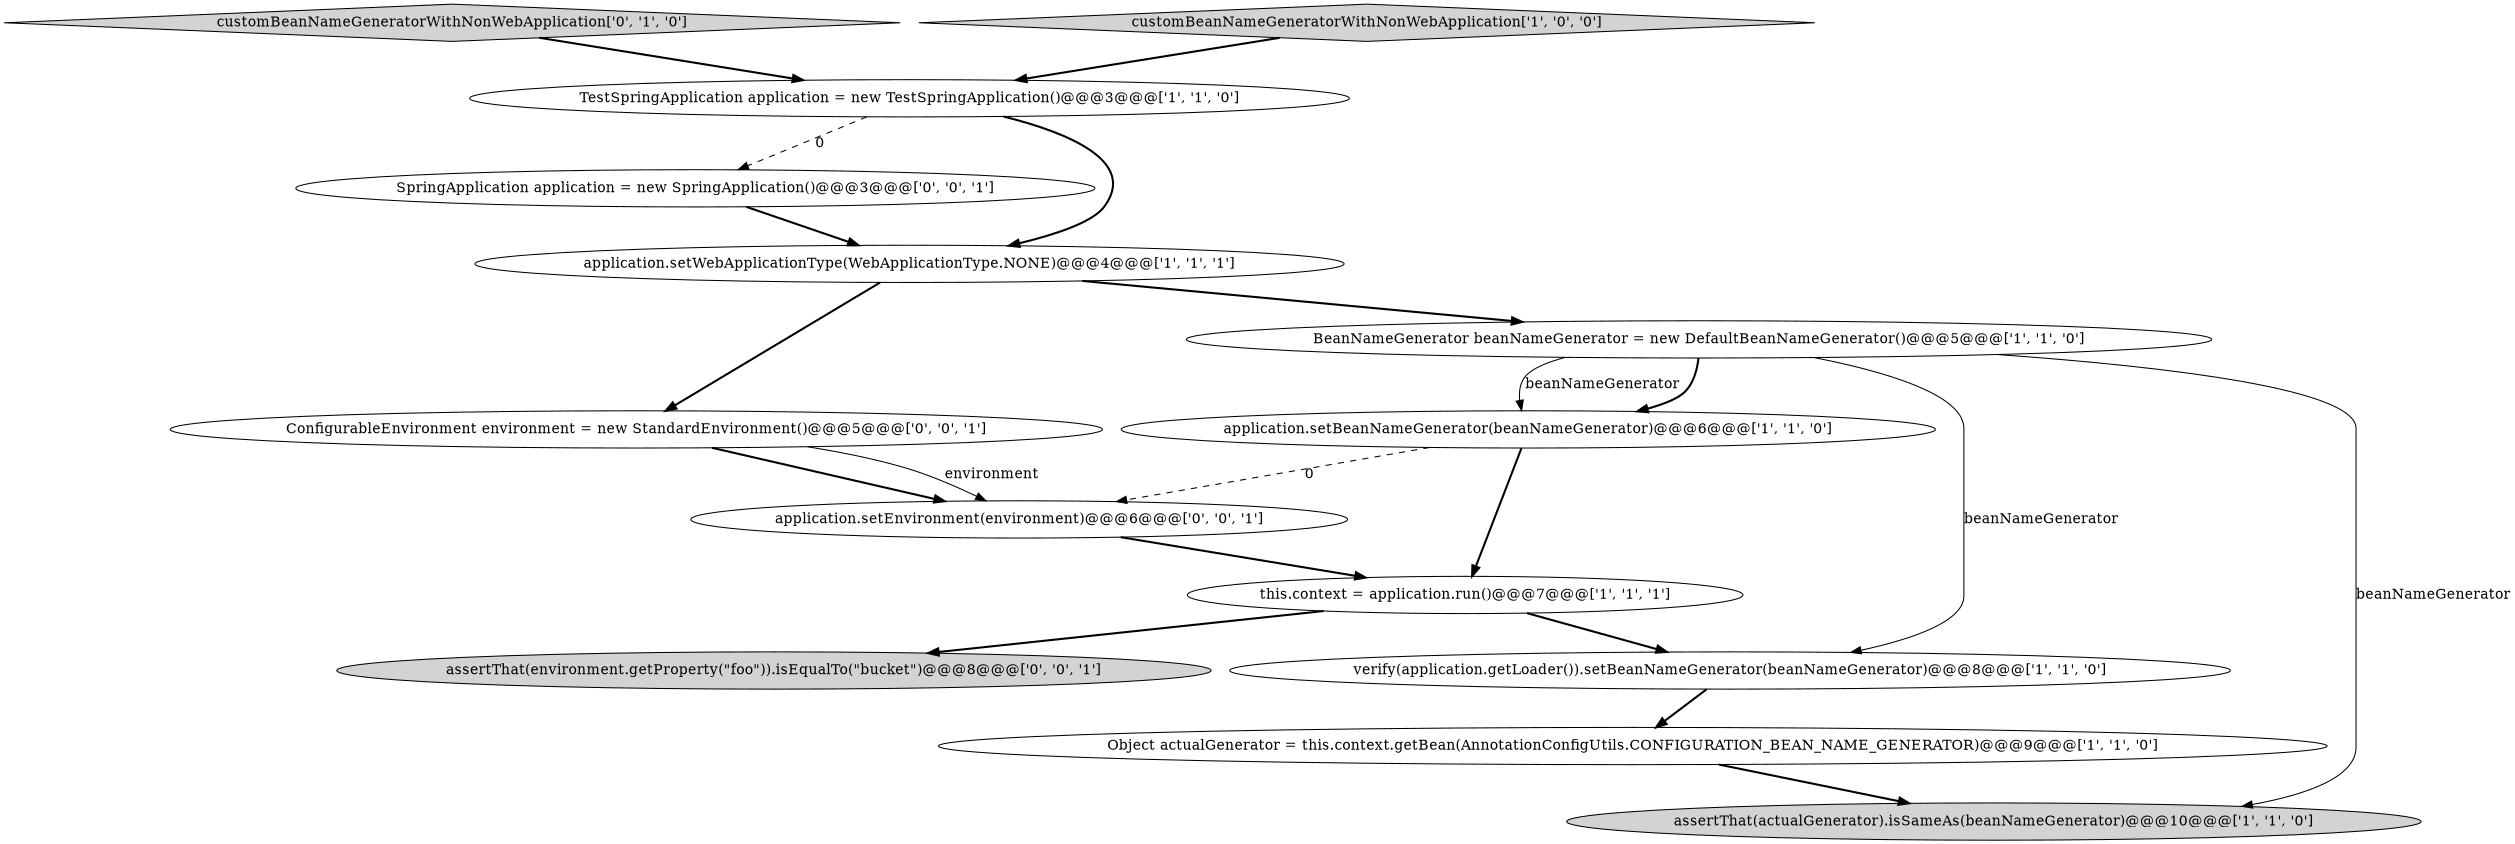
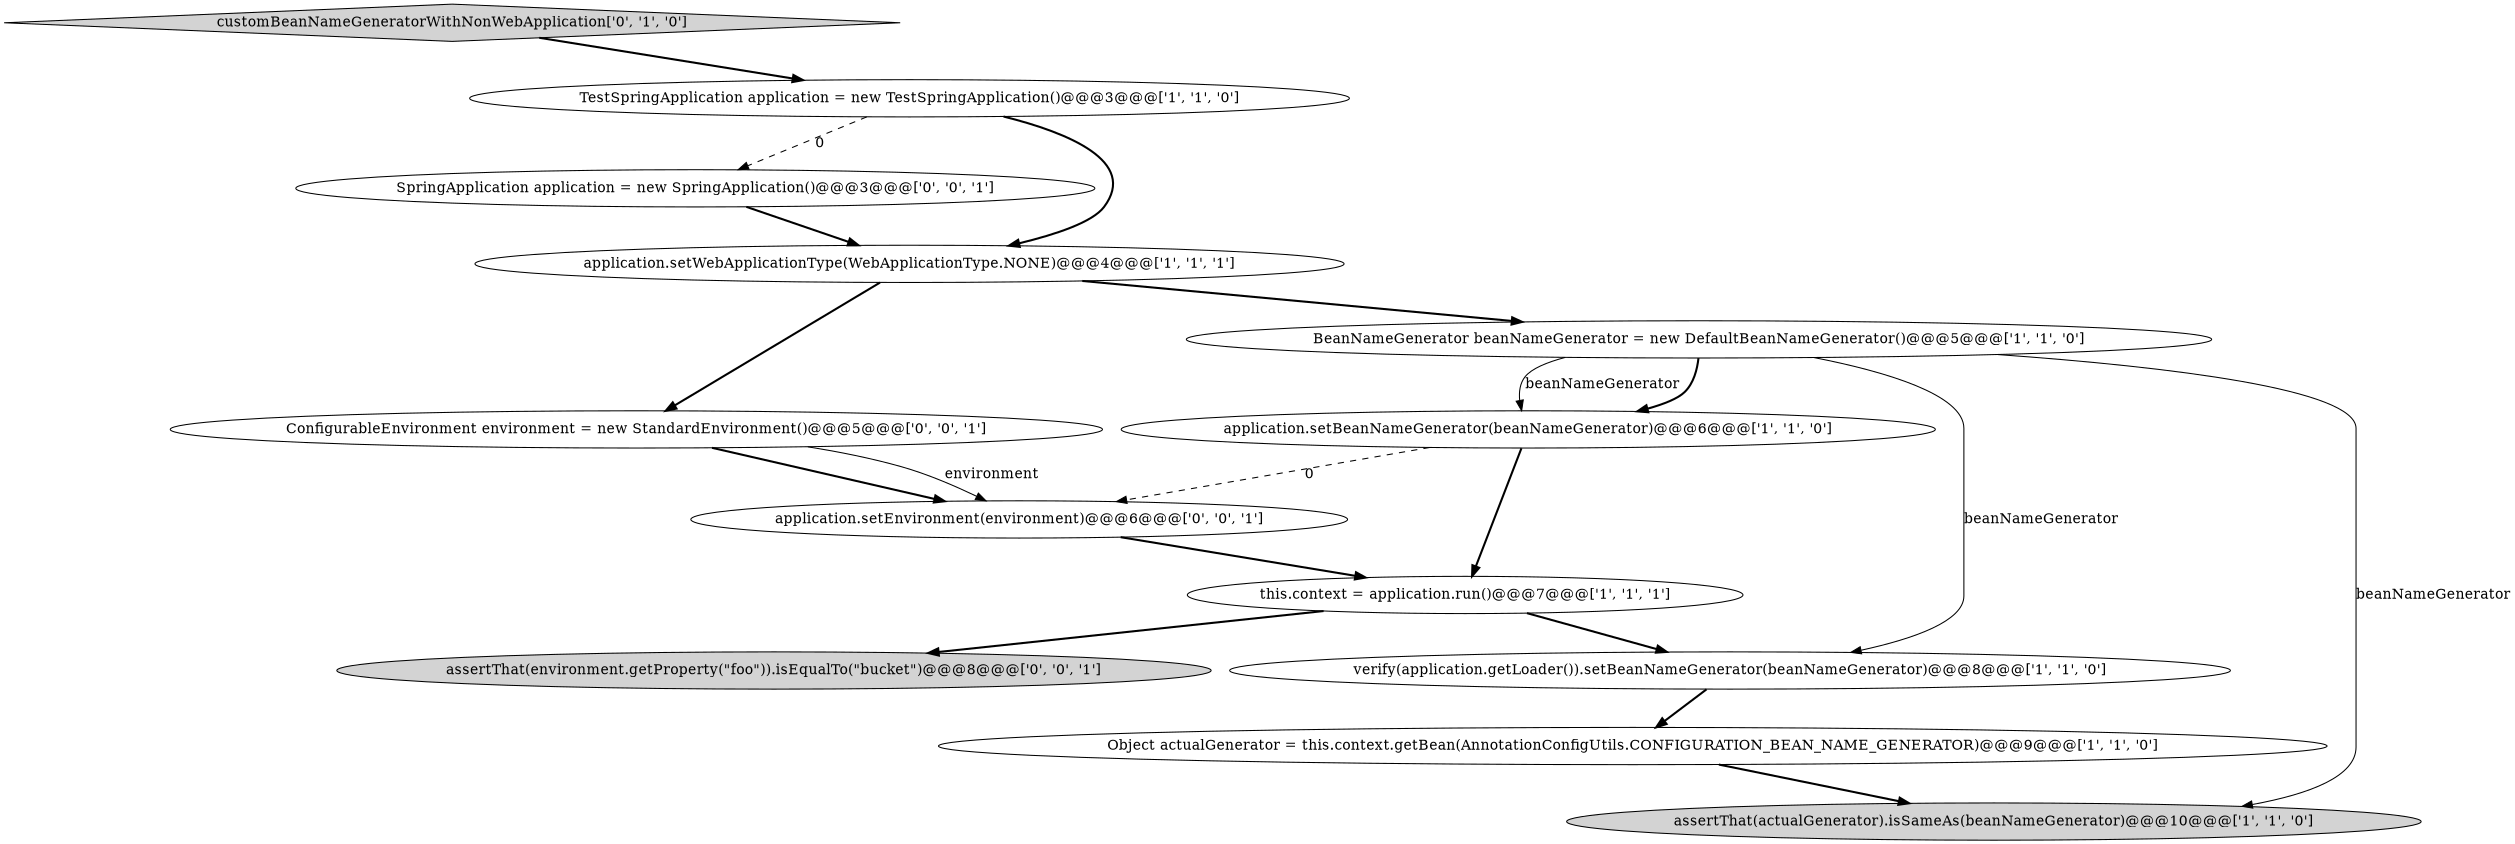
node "customBeanNameGeneratorWithNonWebApplication['1', '0', '0']": removed
